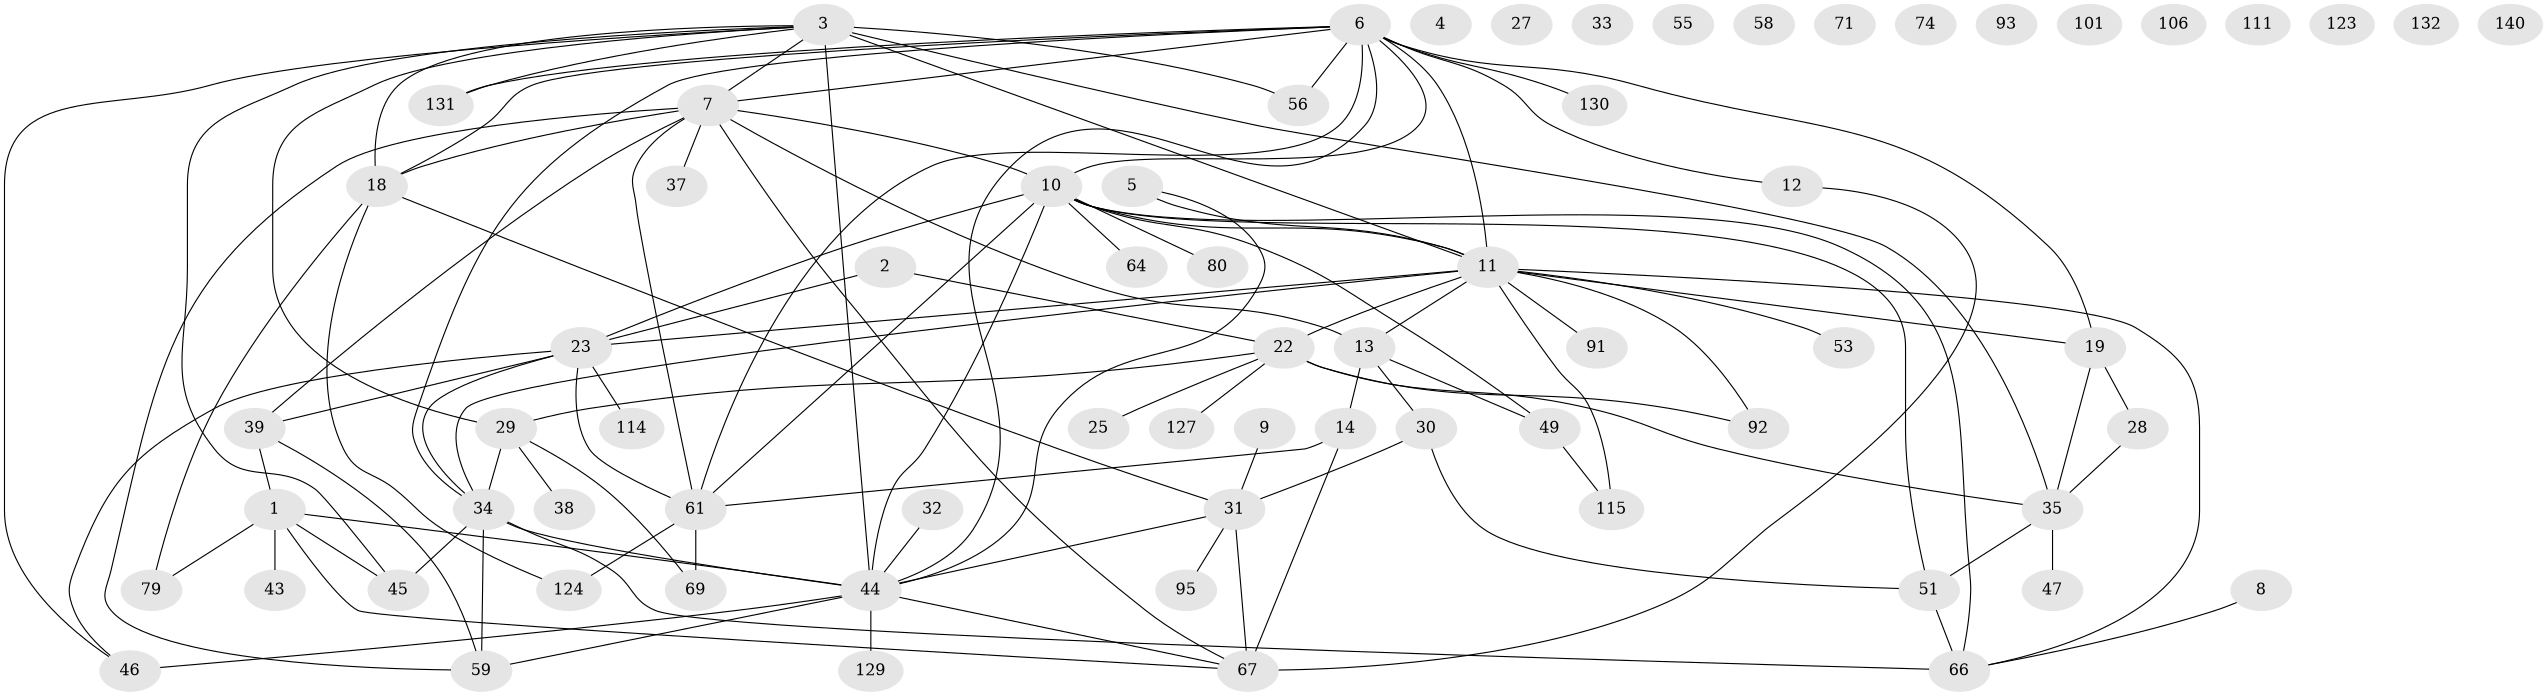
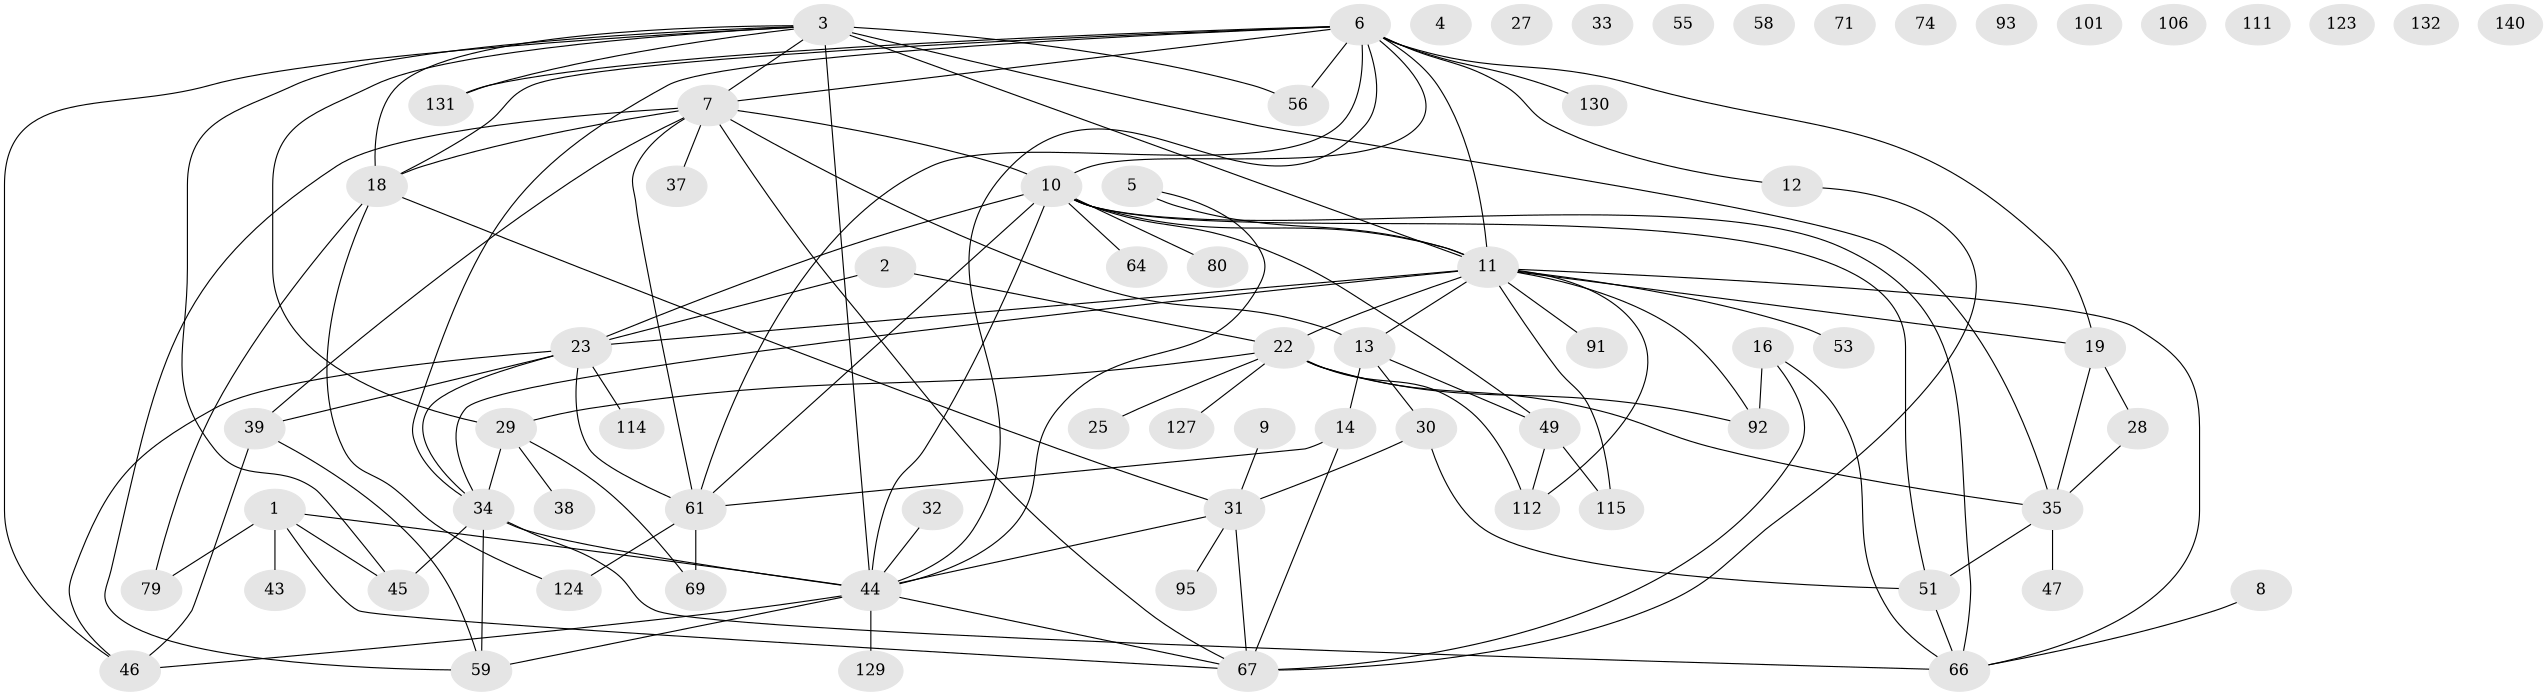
node "16": added
edge "39" -- "1": now "39" -- "46"
node "112": added
